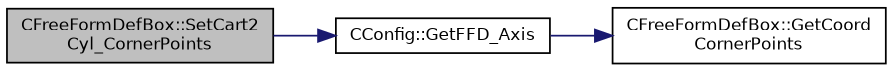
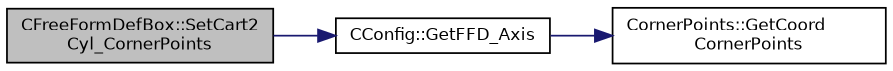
node "CFreeFormDefBox::GetCoord CornerPoints": label "CFreeFormDefBox::GetCoord CornerPoints" -> "CornerPoints::GetCoord CornerPoints"
